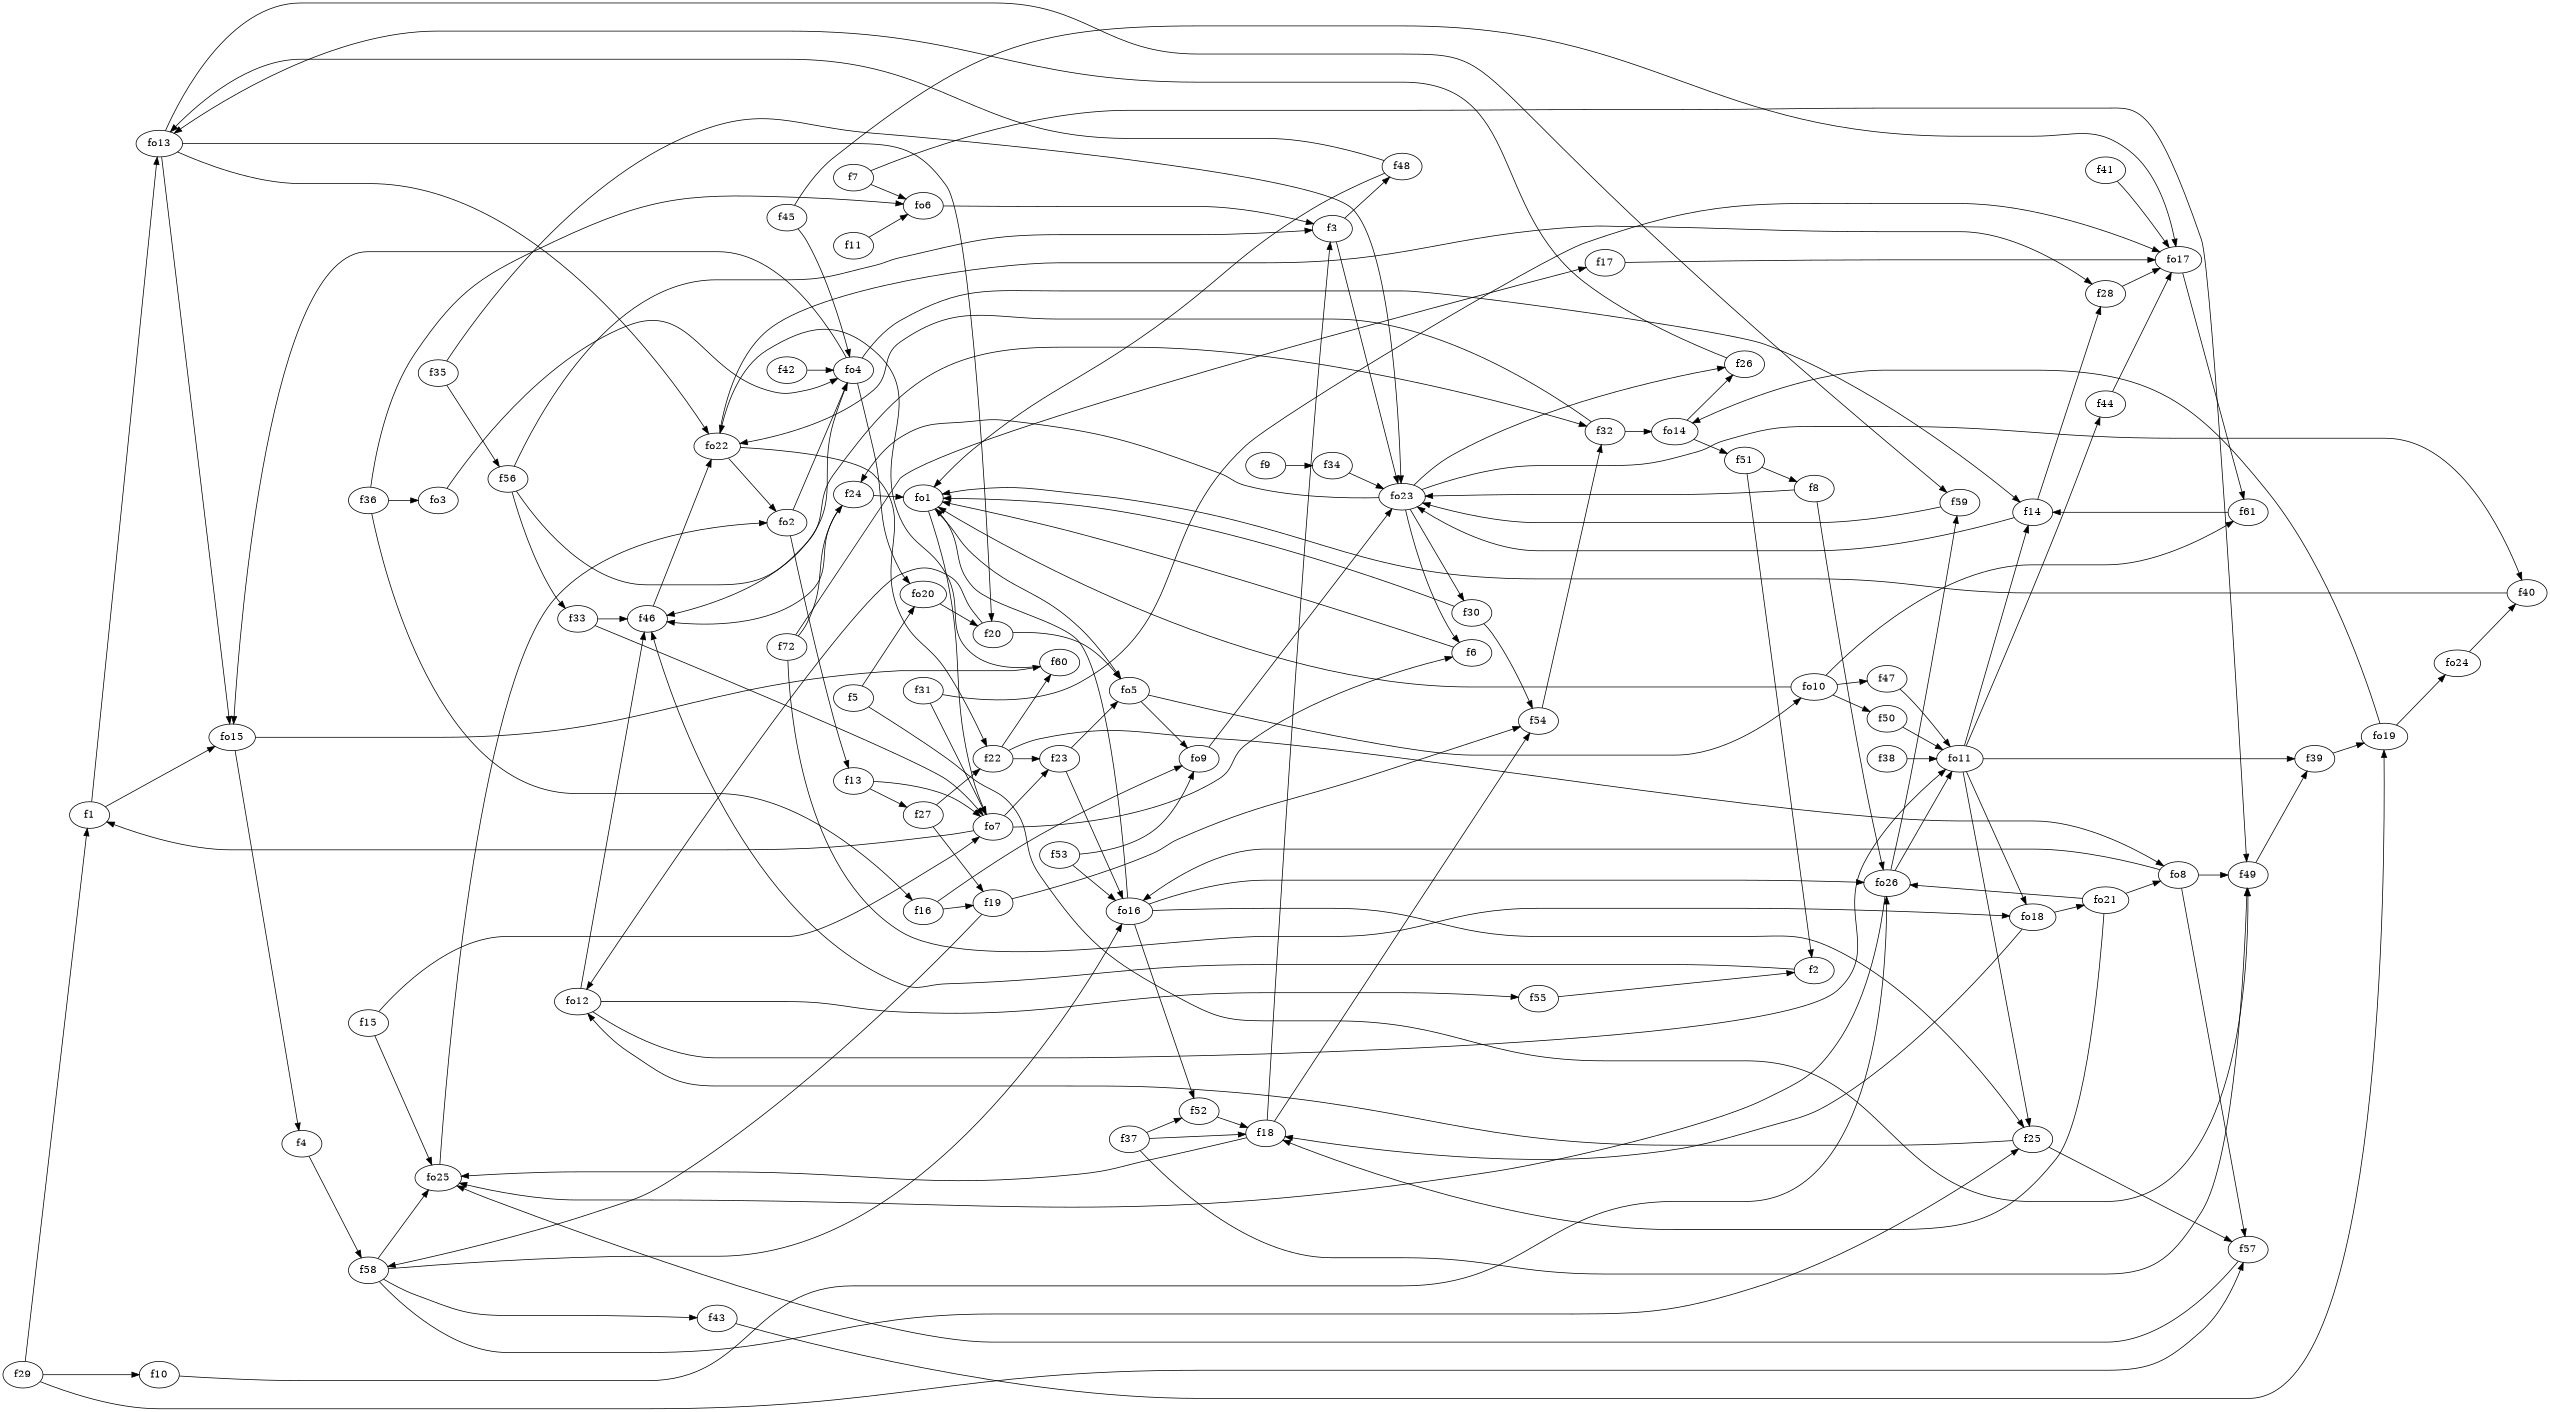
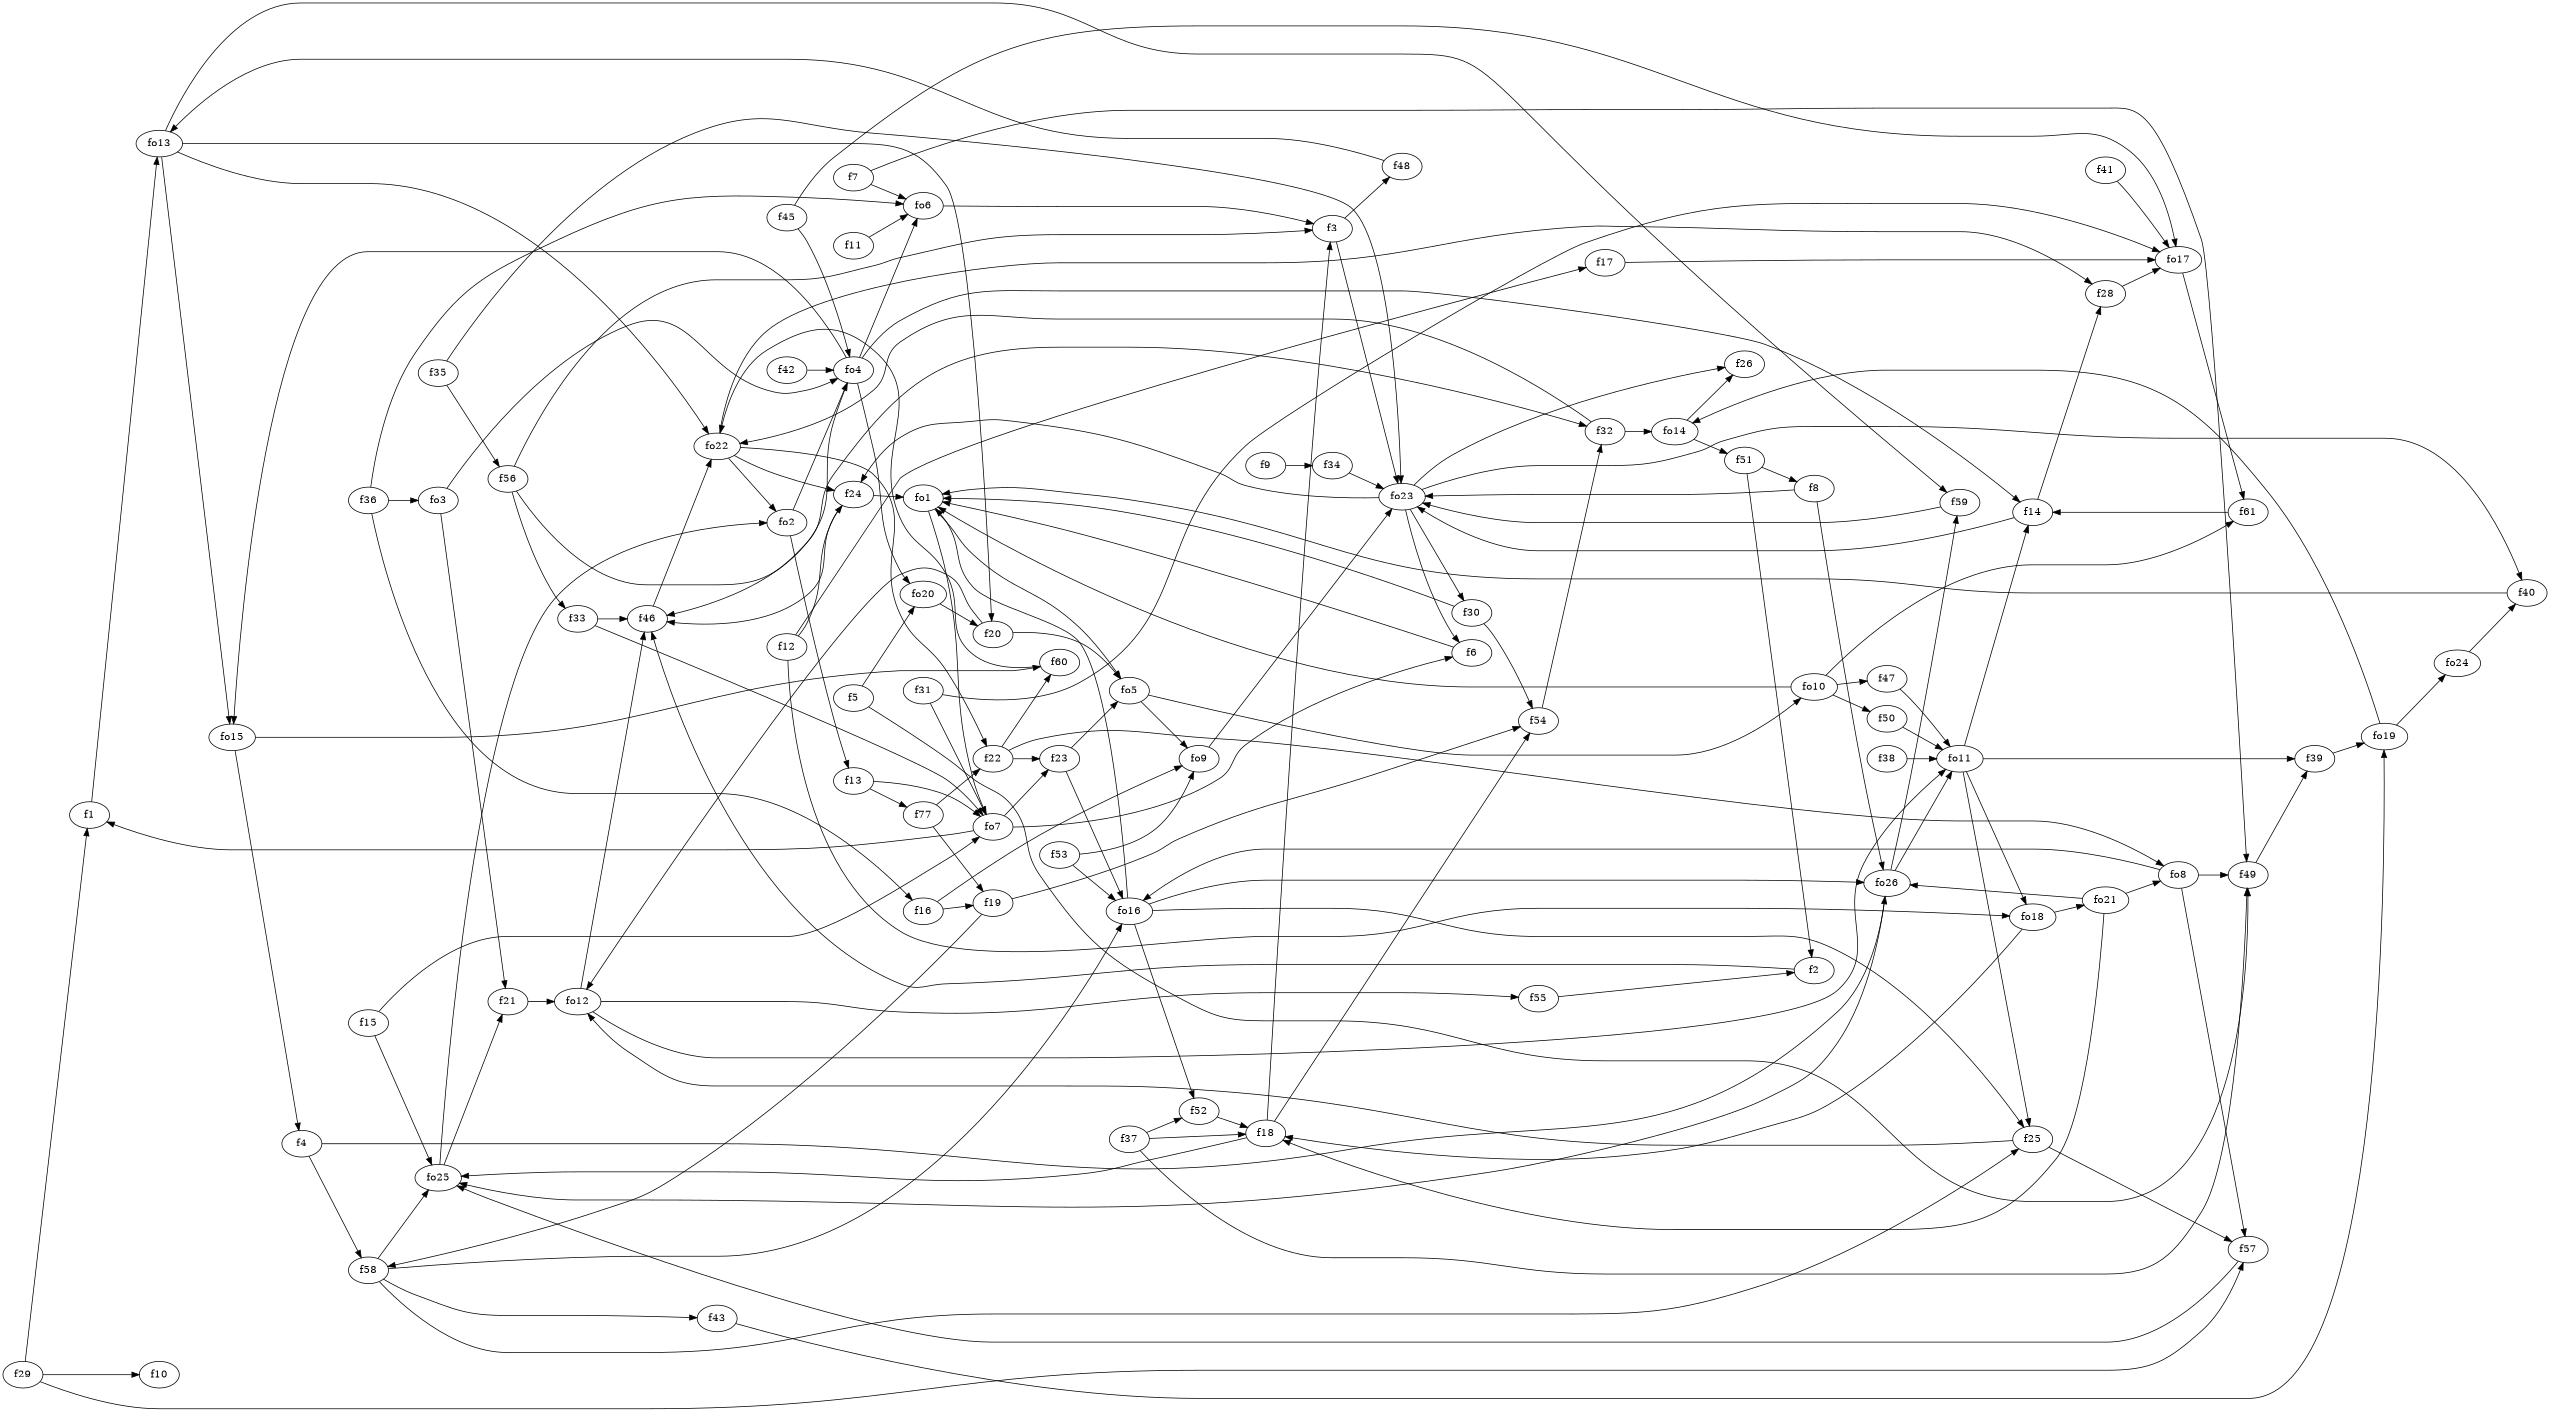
edge "f26" -> "fo13": removed
edge "fo4" -> "fo6": added
edge "f48" -> "fo1": removed
node "f44": removed
edge "fo22" -> "f24": added
node "f72": label "f72" -> "f12"
edge "f1" -> "fo15": removed
node "f27": label "f27" -> "f77"
node "f21": added
edge "f10" -> "fo26": now "f4" -> "fo26"
